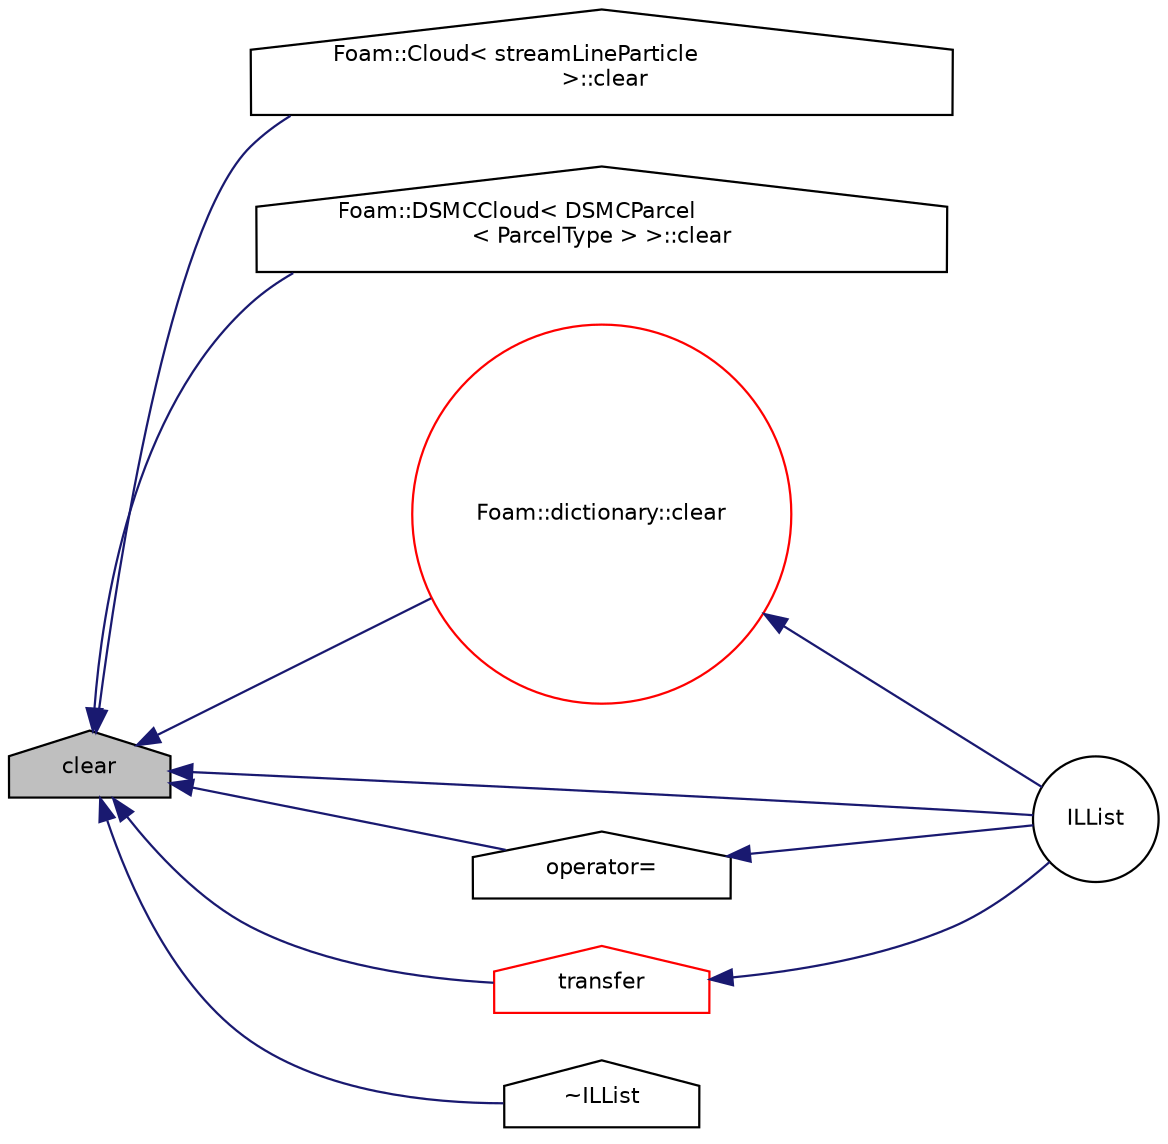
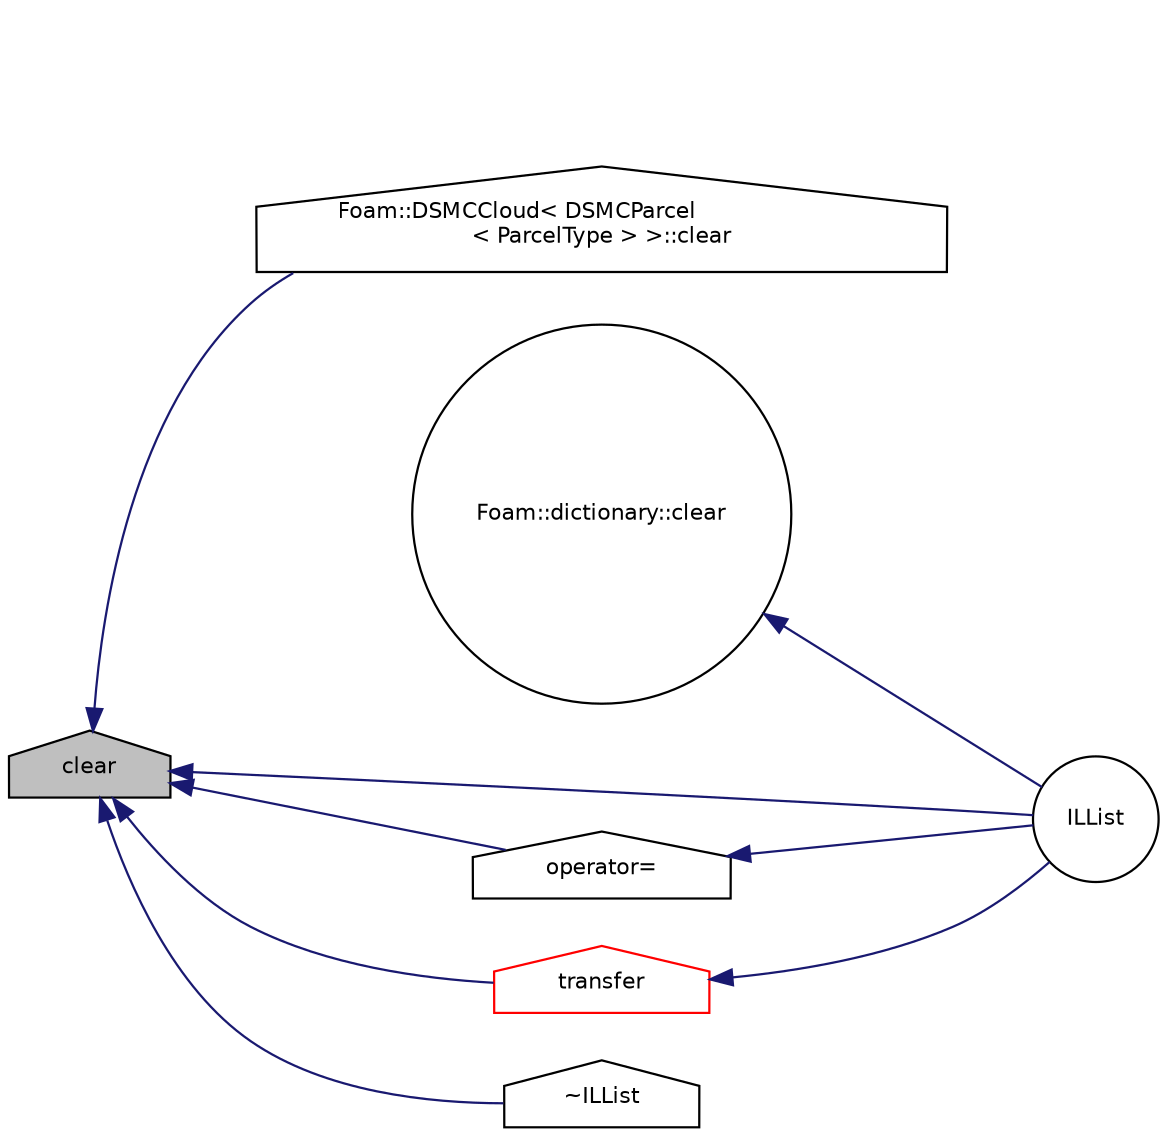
node "Foam::Cloud< streamLineParticle >::clear": removed
node "Foam::dictionary::clear": color red -> black
edge "Foam::dictionary::clear" -> "clear": removed
